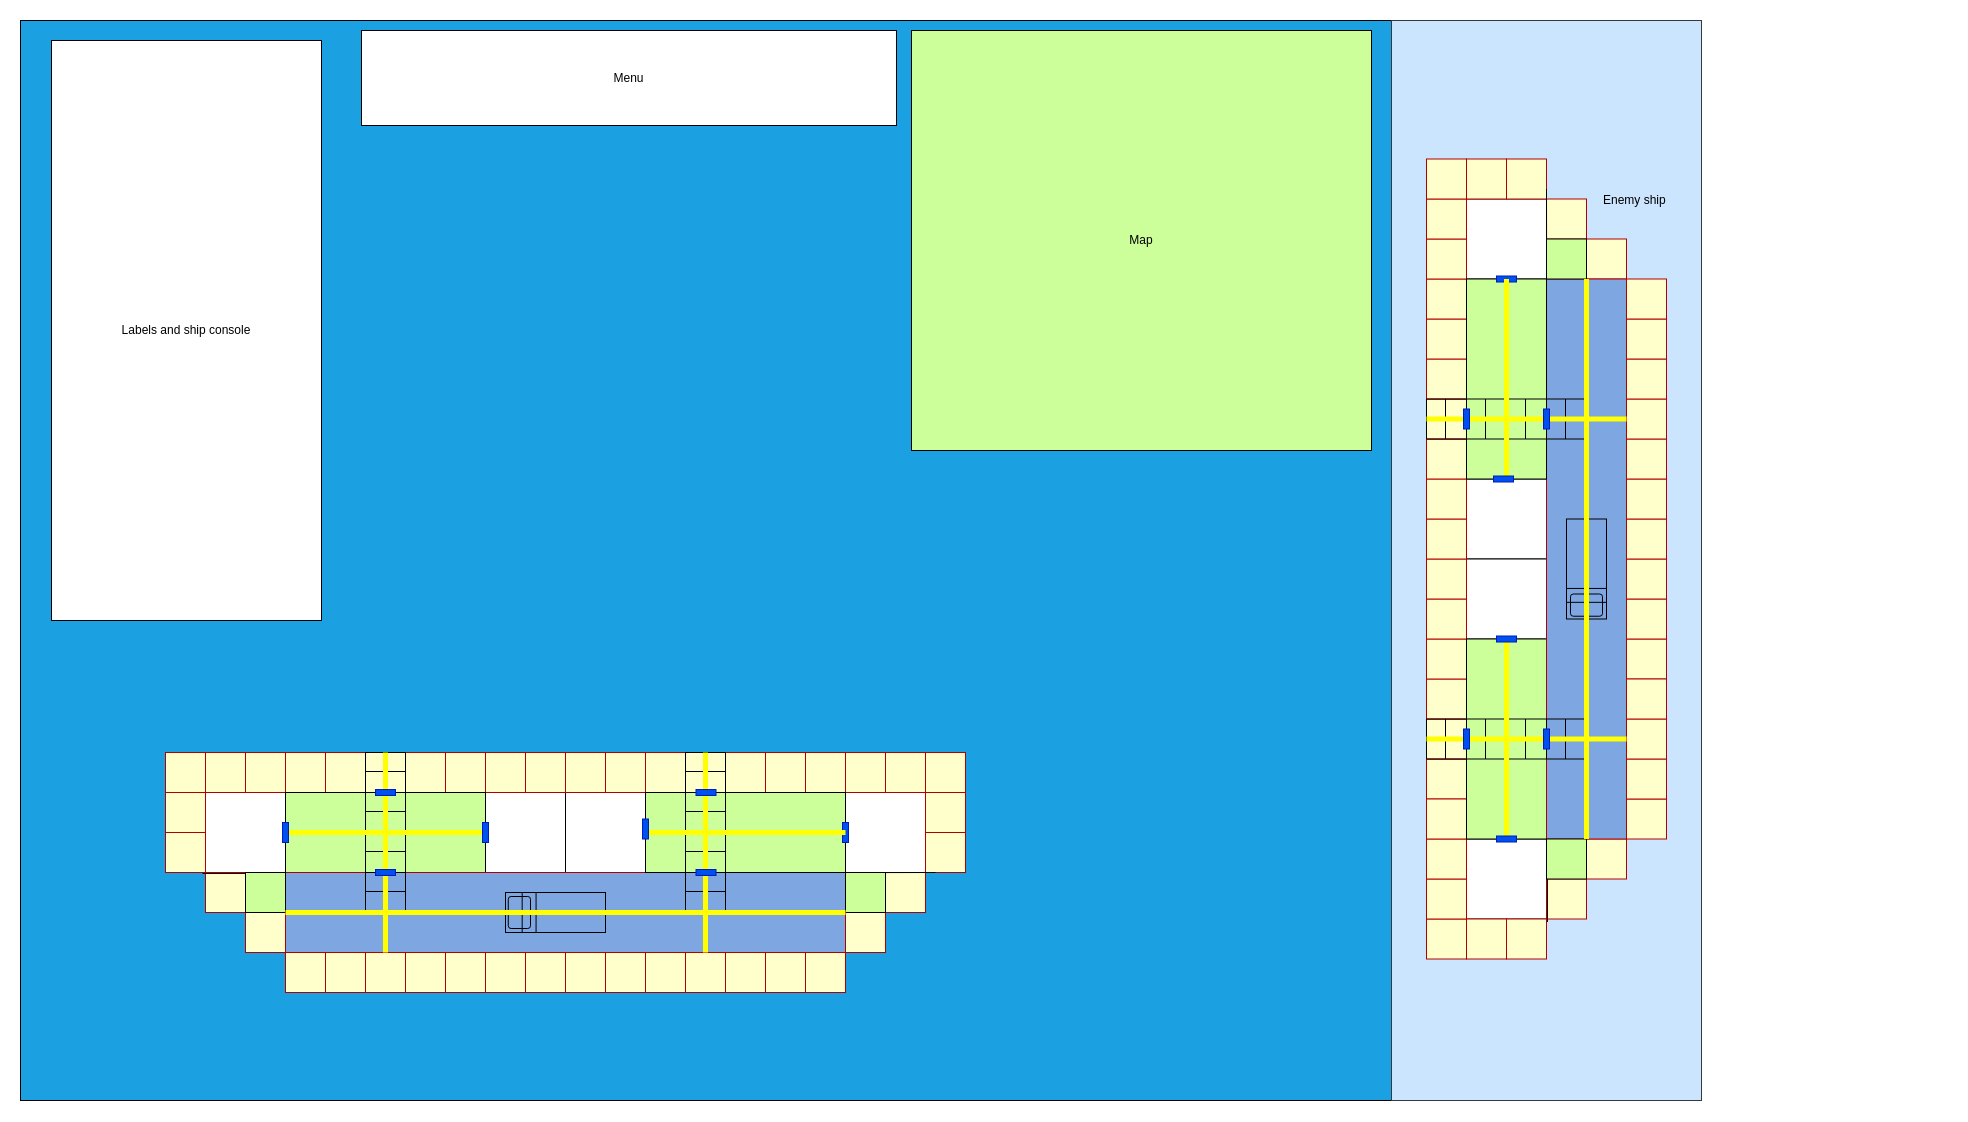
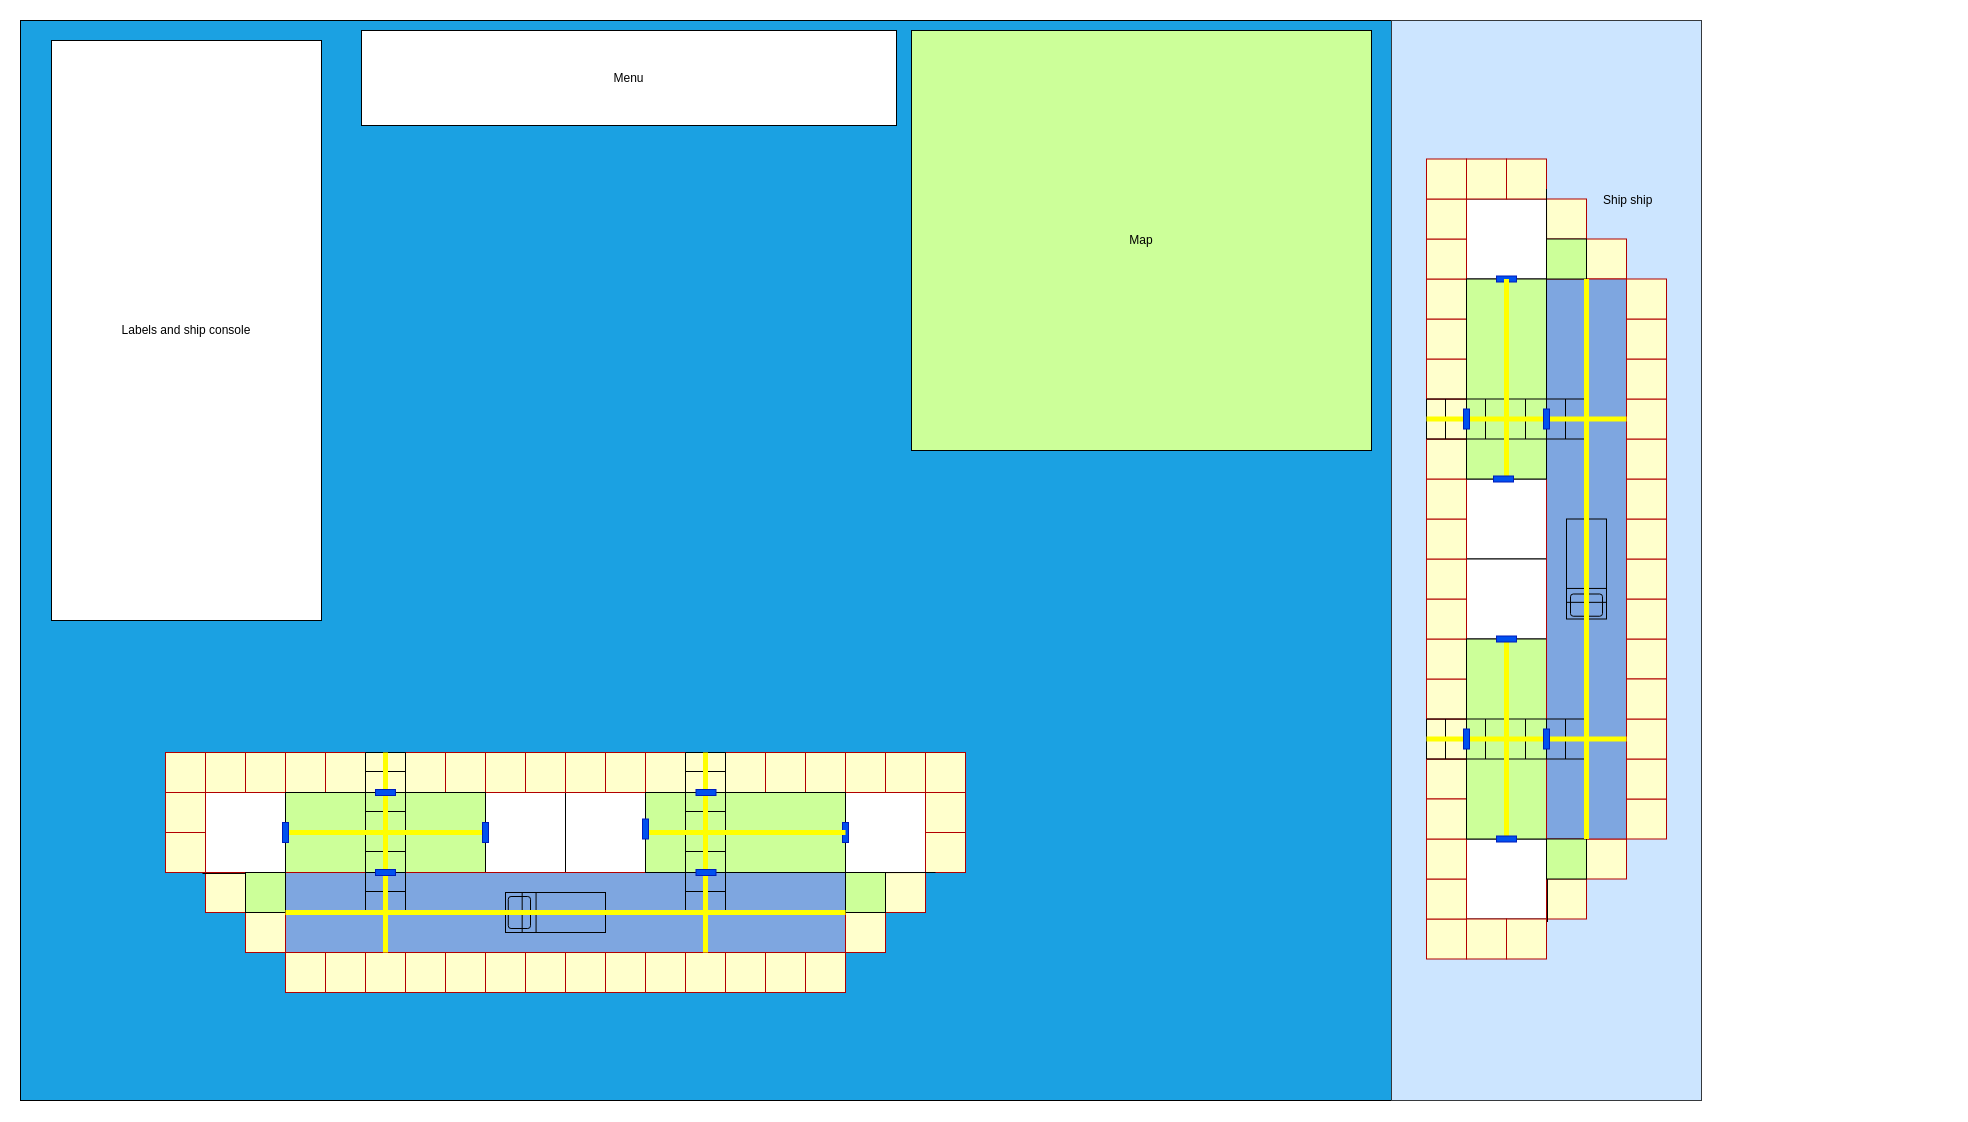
node "Enemy ship": label "Enemy ship" -> "Ship ship"
